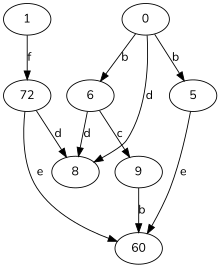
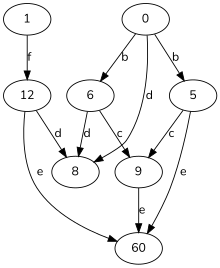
node "72": label "72" -> "12"
edge "5" -> "9": added, label "c"
edge "9" -> "60": label "b" -> "e"
